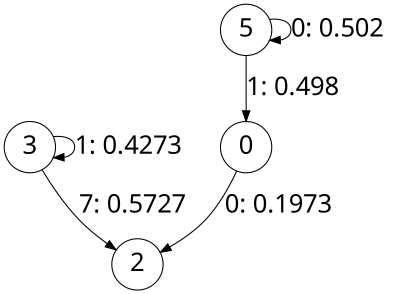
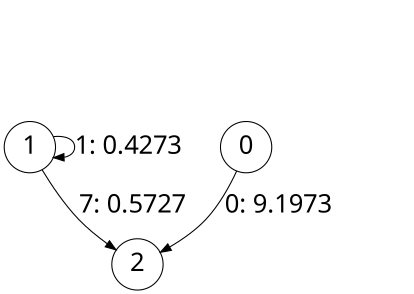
node "5": removed
node "3": label "3" -> "1"
edge "0" -> "2": label "0: 0.1973   " -> "0: 9.1973   "
